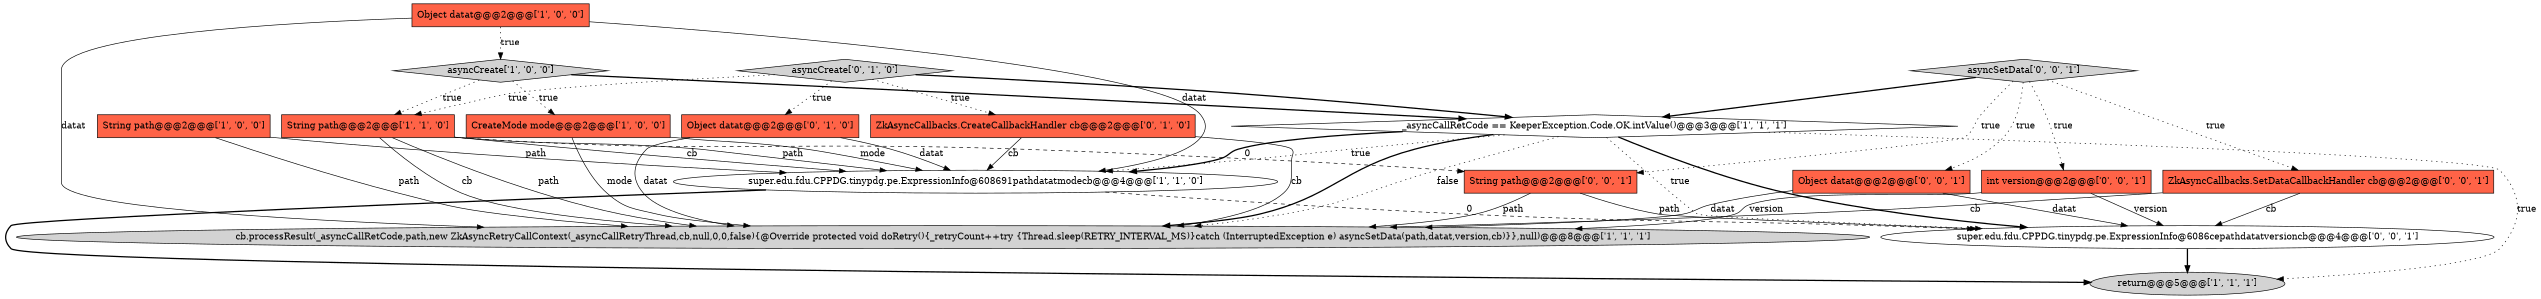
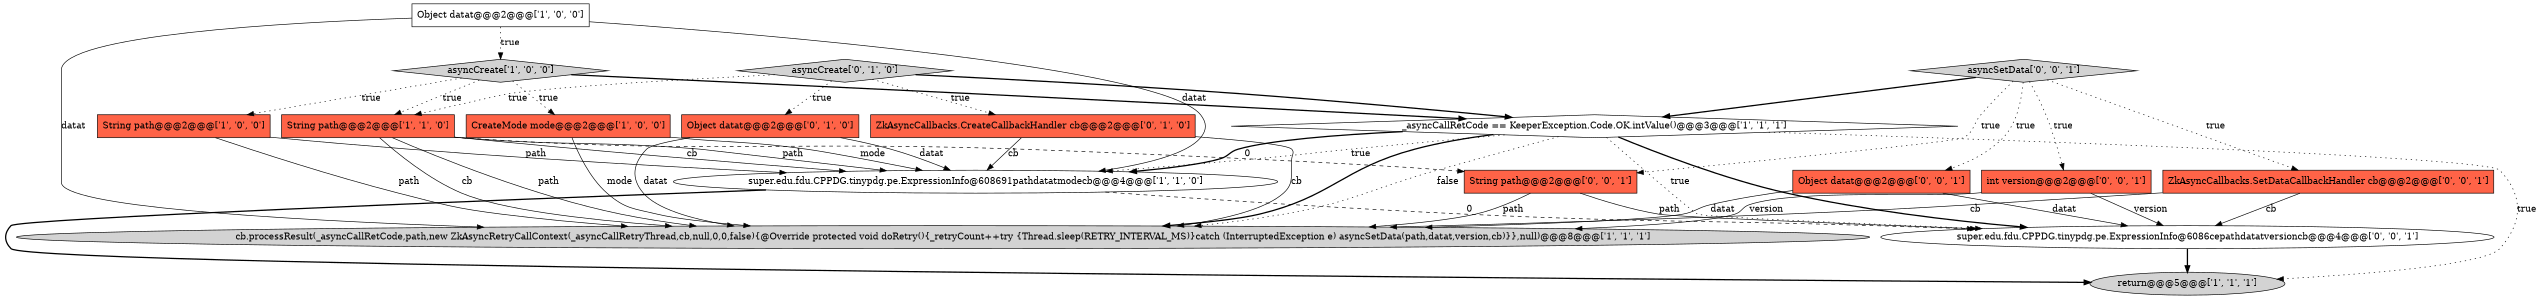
node "Object datat@@@2@@@['1', '0', '0']": fillcolor tomato -> white
edge "asyncCreate['1', '0', '0']" -> "String path@@@2@@@['1', '0', '0']": added, label "true"
